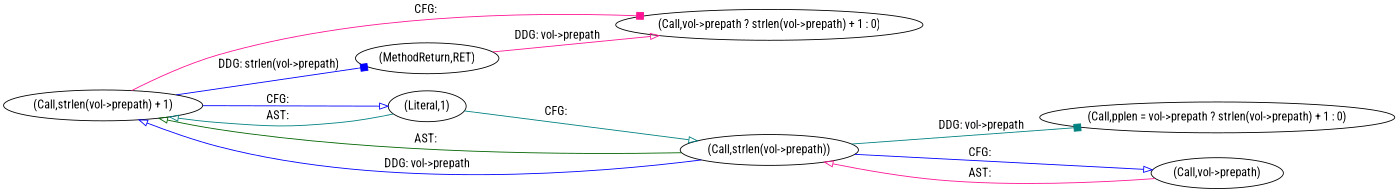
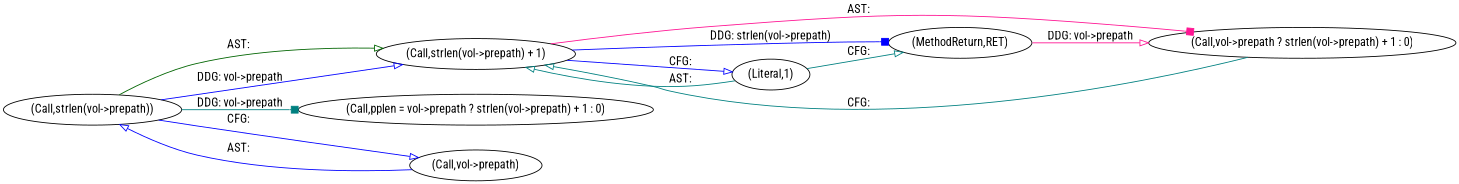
edge "(Call,strlen(vol->prepath) + 1)" -> "(Call,vol->prepath ? strlen(vol->prepath) + 1 : 0)": label "CFG: " -> "AST: "
edge "(Call,vol->prepath ? strlen(vol->prepath) + 1 : 0)" -> "(Call,strlen(vol->prepath) + 1)": added, label "CFG:"
edge "(Literal,1)" -> "(Call,strlen(vol->prepath))": now "(Literal,1)" -> "(MethodReturn,RET)"
edge "(Call,vol->prepath)" -> "(Call,strlen(vol->prepath))": color deeppink -> blue
